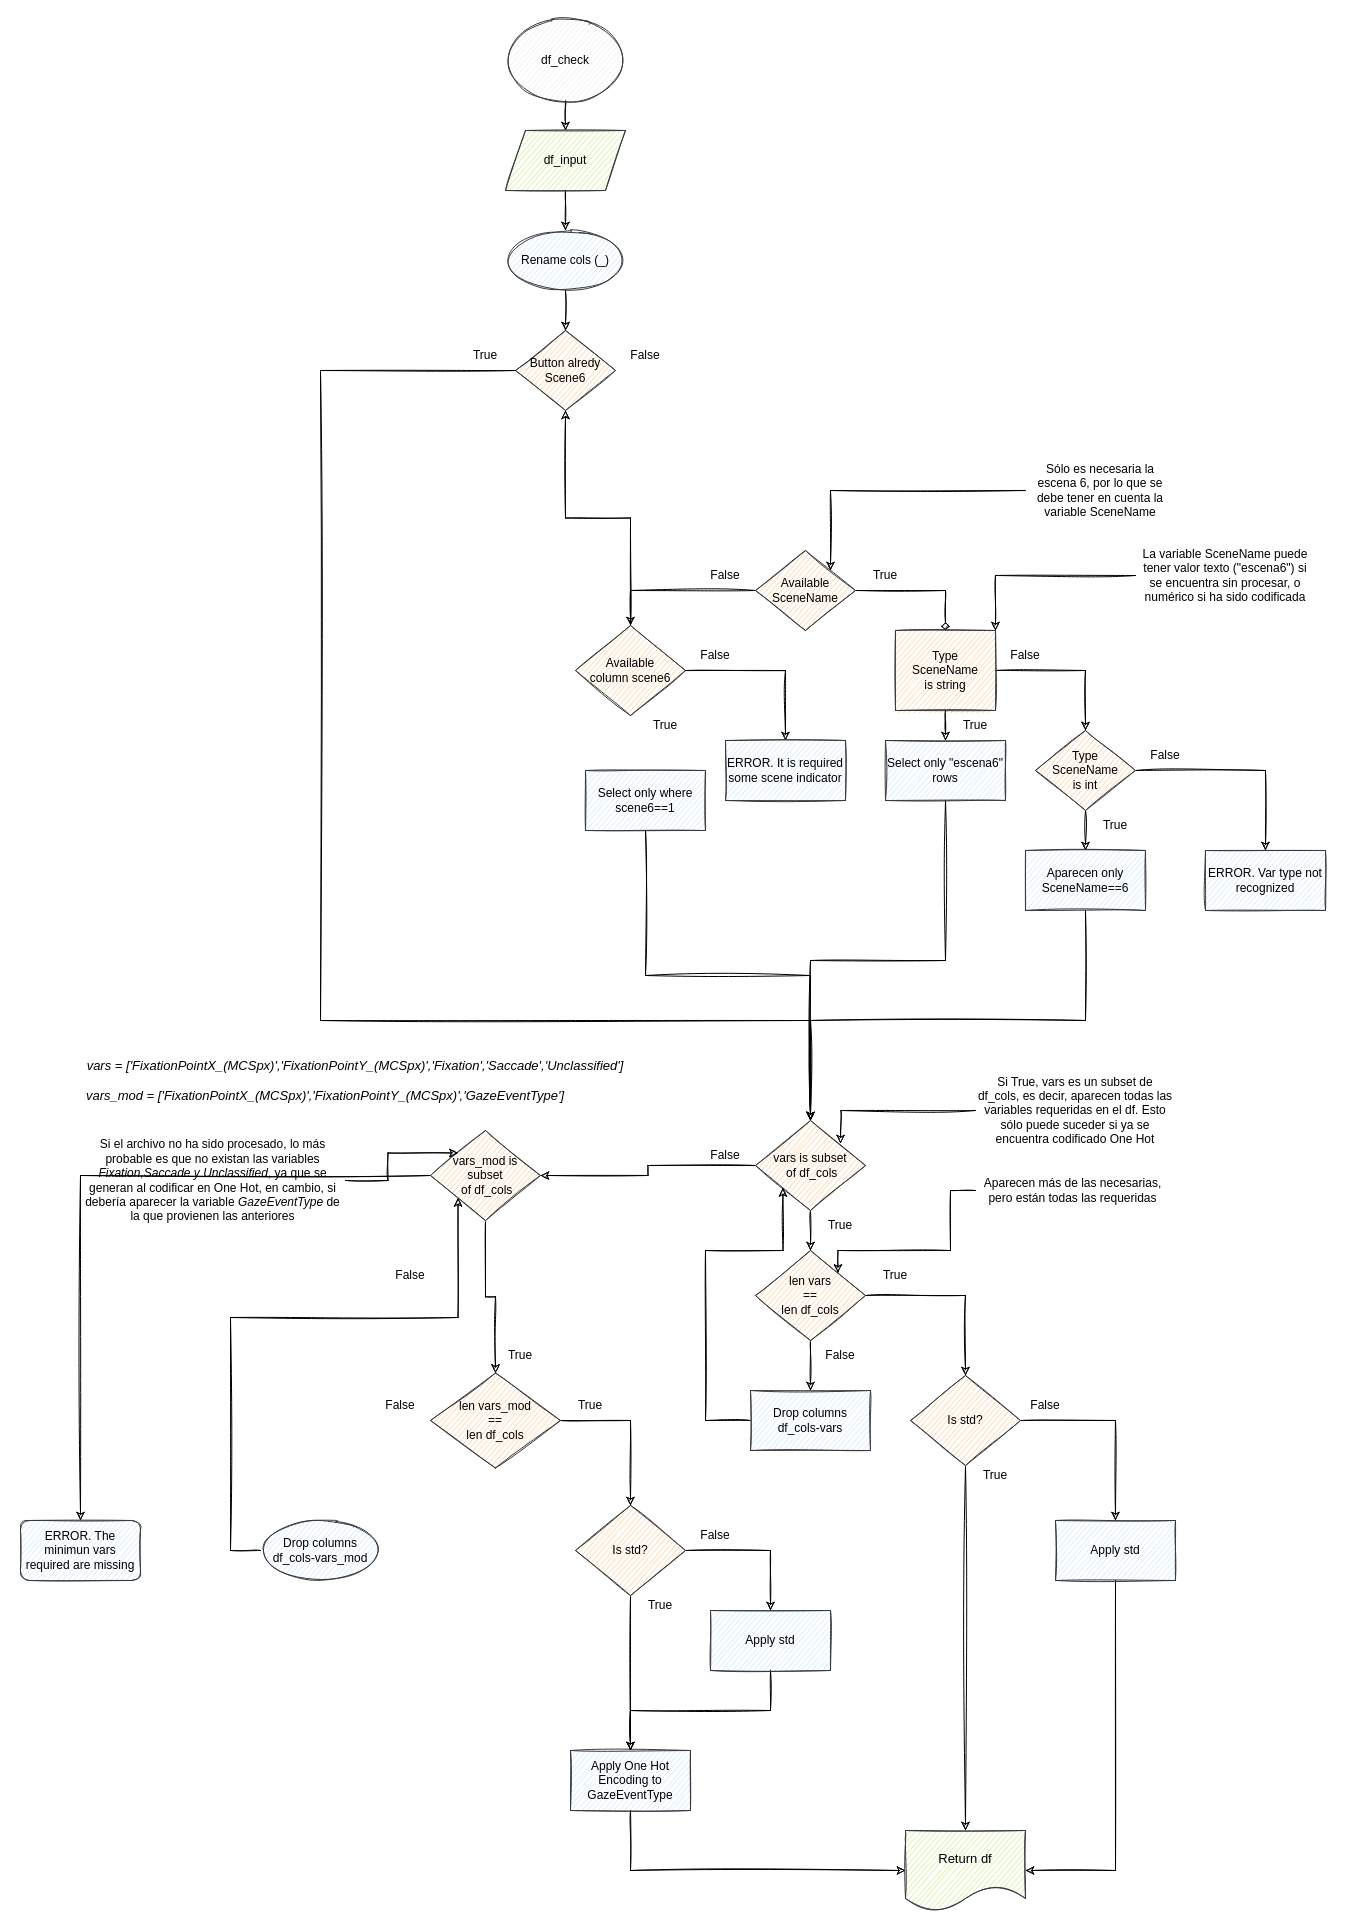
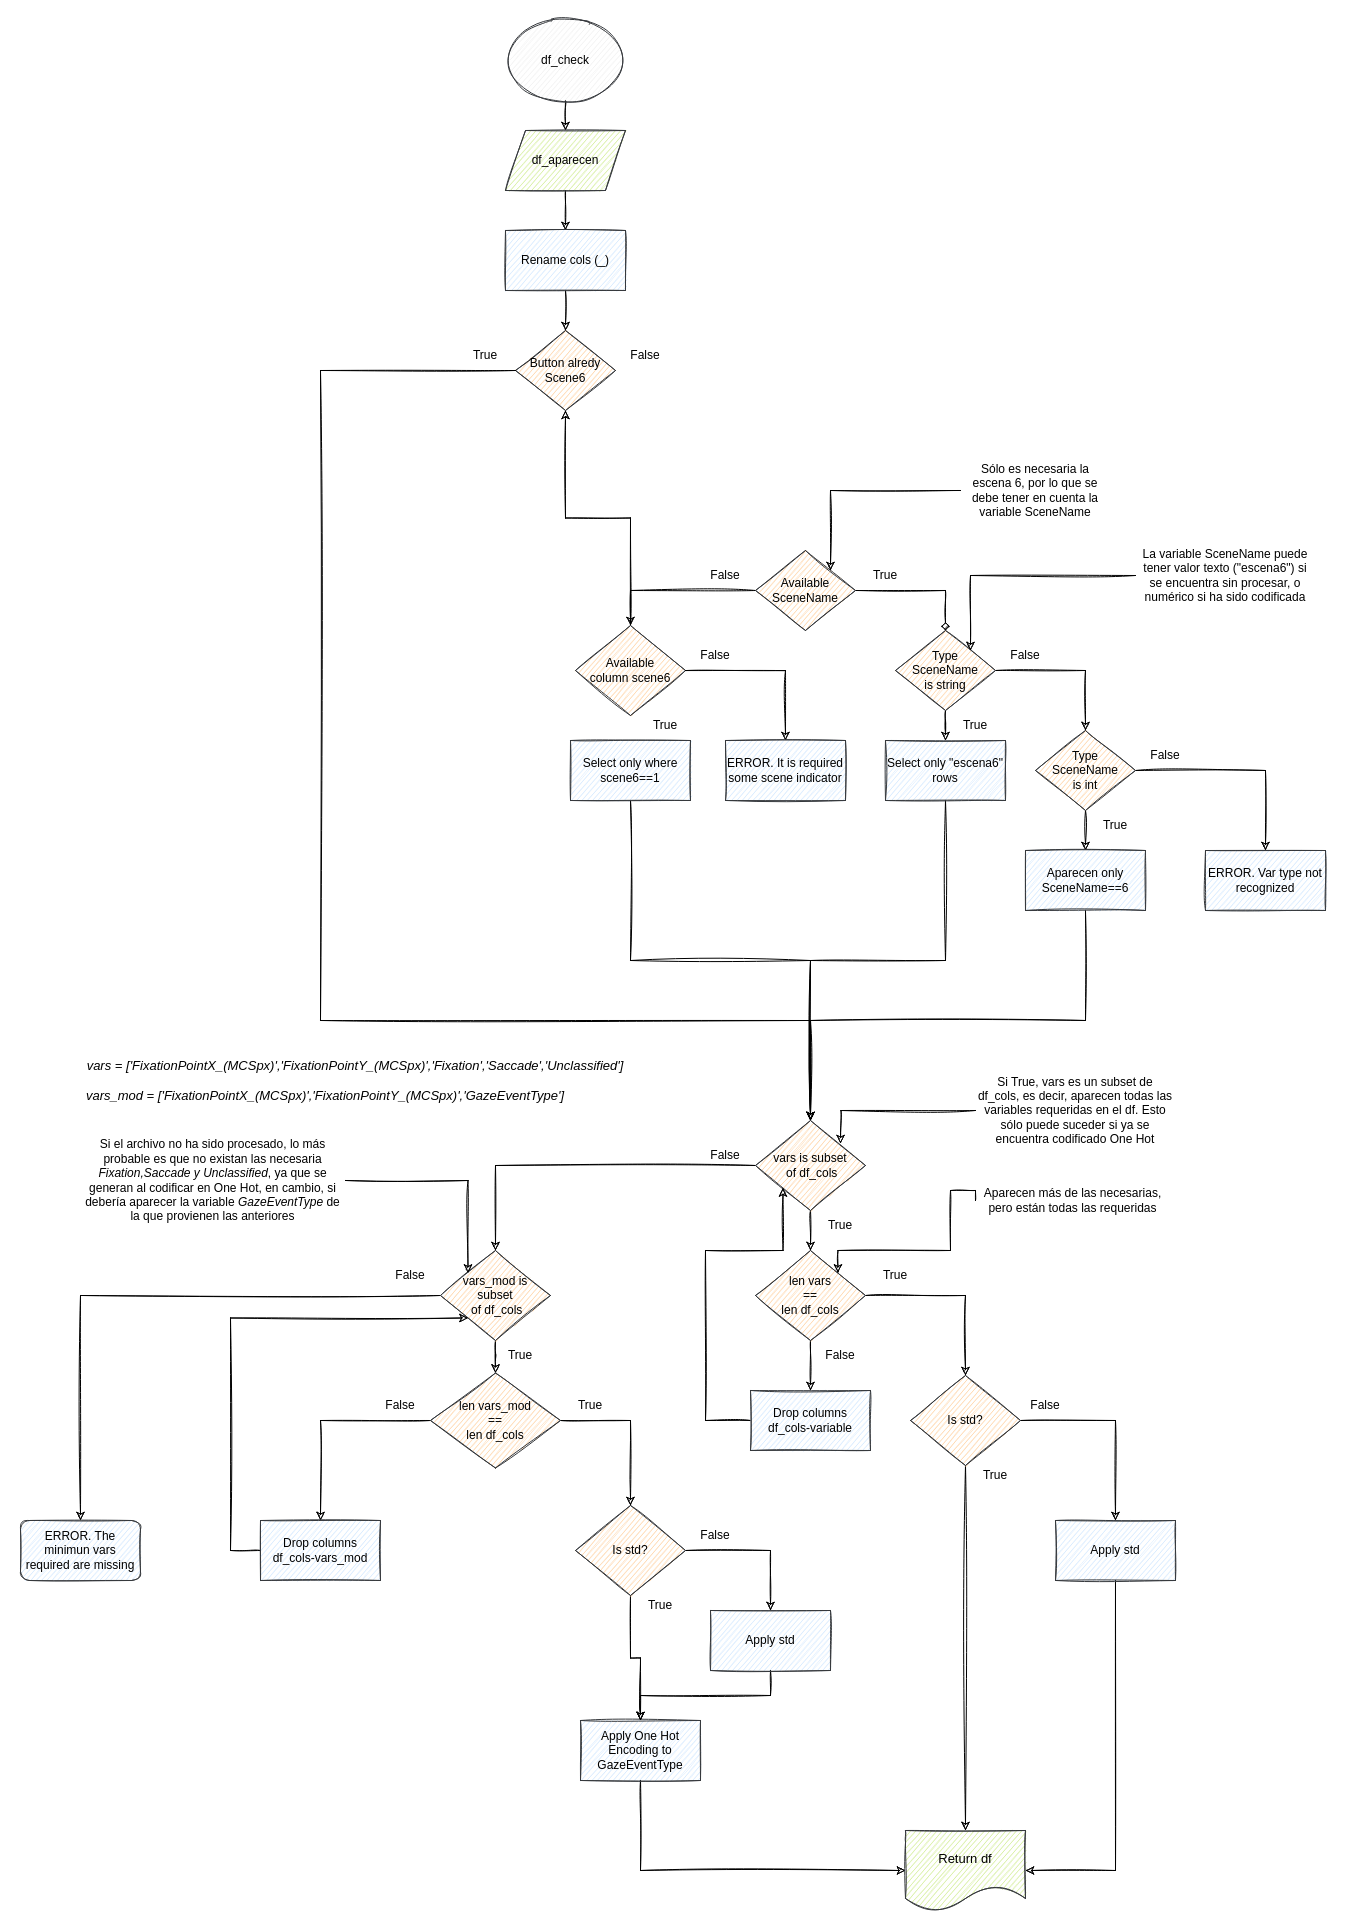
node "df_input": label "df_input" -> "df_aparecen"
node "Rename cols (_)": shape ellipse -> rectangle
node "Sólo es necesaria la escena 6, por lo que se debe tener en cuenta la variable SceneName": moved (1101, 491) -> (1036, 491)
node "Type SceneName is string": shape rectangle -> diamond
node "Select only where scene6==1": moved (646, 801) -> (631, 771)
node "vars_mod is subset of df_cols": moved (486, 1176) -> (496, 1296)
node "Si el archivo no ha sido procesado, lo más probable es que no existan las variables Fixation,Saccade y Unclassified, ya que se generan al codificar en One Hot, en cambio, si debería aparecer la variable GazeEventType de la que provienen las anteriores": label "Si el archivo no ha sido procesado, lo más probable es que no existan las variables Fixation,Saccade y Unclassified, ya que se generan al codificar en One Hot, en cambio, si debería aparecer la variable GazeEventType de la que provienen las anteriores" -> "Si el archivo no ha sido procesado, lo más probable es que no existan las necesaria Fixation,Saccade y Unclassified, ya que se generan al codificar en One Hot, en cambio, si debería aparecer la variable GazeEventType de la que provienen las anteriores"
node "Aparecen más de las necesarias, pero están todas las requeridas": moved (1073, 1191) -> (1073, 1201)
edge "len vars_mod == len df_cols" -> "Drop columns df_cols-vars_mod": added
node "Drop columns df_cols-vars": label "Drop columns df_cols-vars" -> "Drop columns df_cols-variable"
node "Drop columns df_cols-vars_mod": shape ellipse -> rectangle
node "Apply One Hot Encoding to GazeEventType": moved (631, 1781) -> (641, 1751)
